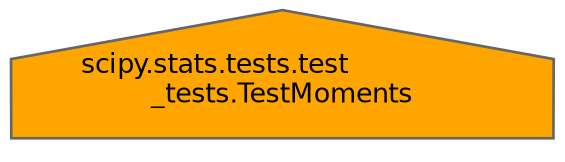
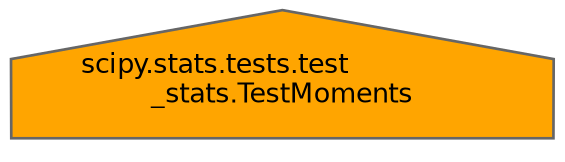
node "scipy.stats.tests.test _tests.TestMoments": label "scipy.stats.tests.test _tests.TestMoments" -> "scipy.stats.tests.test _stats.TestMoments"
